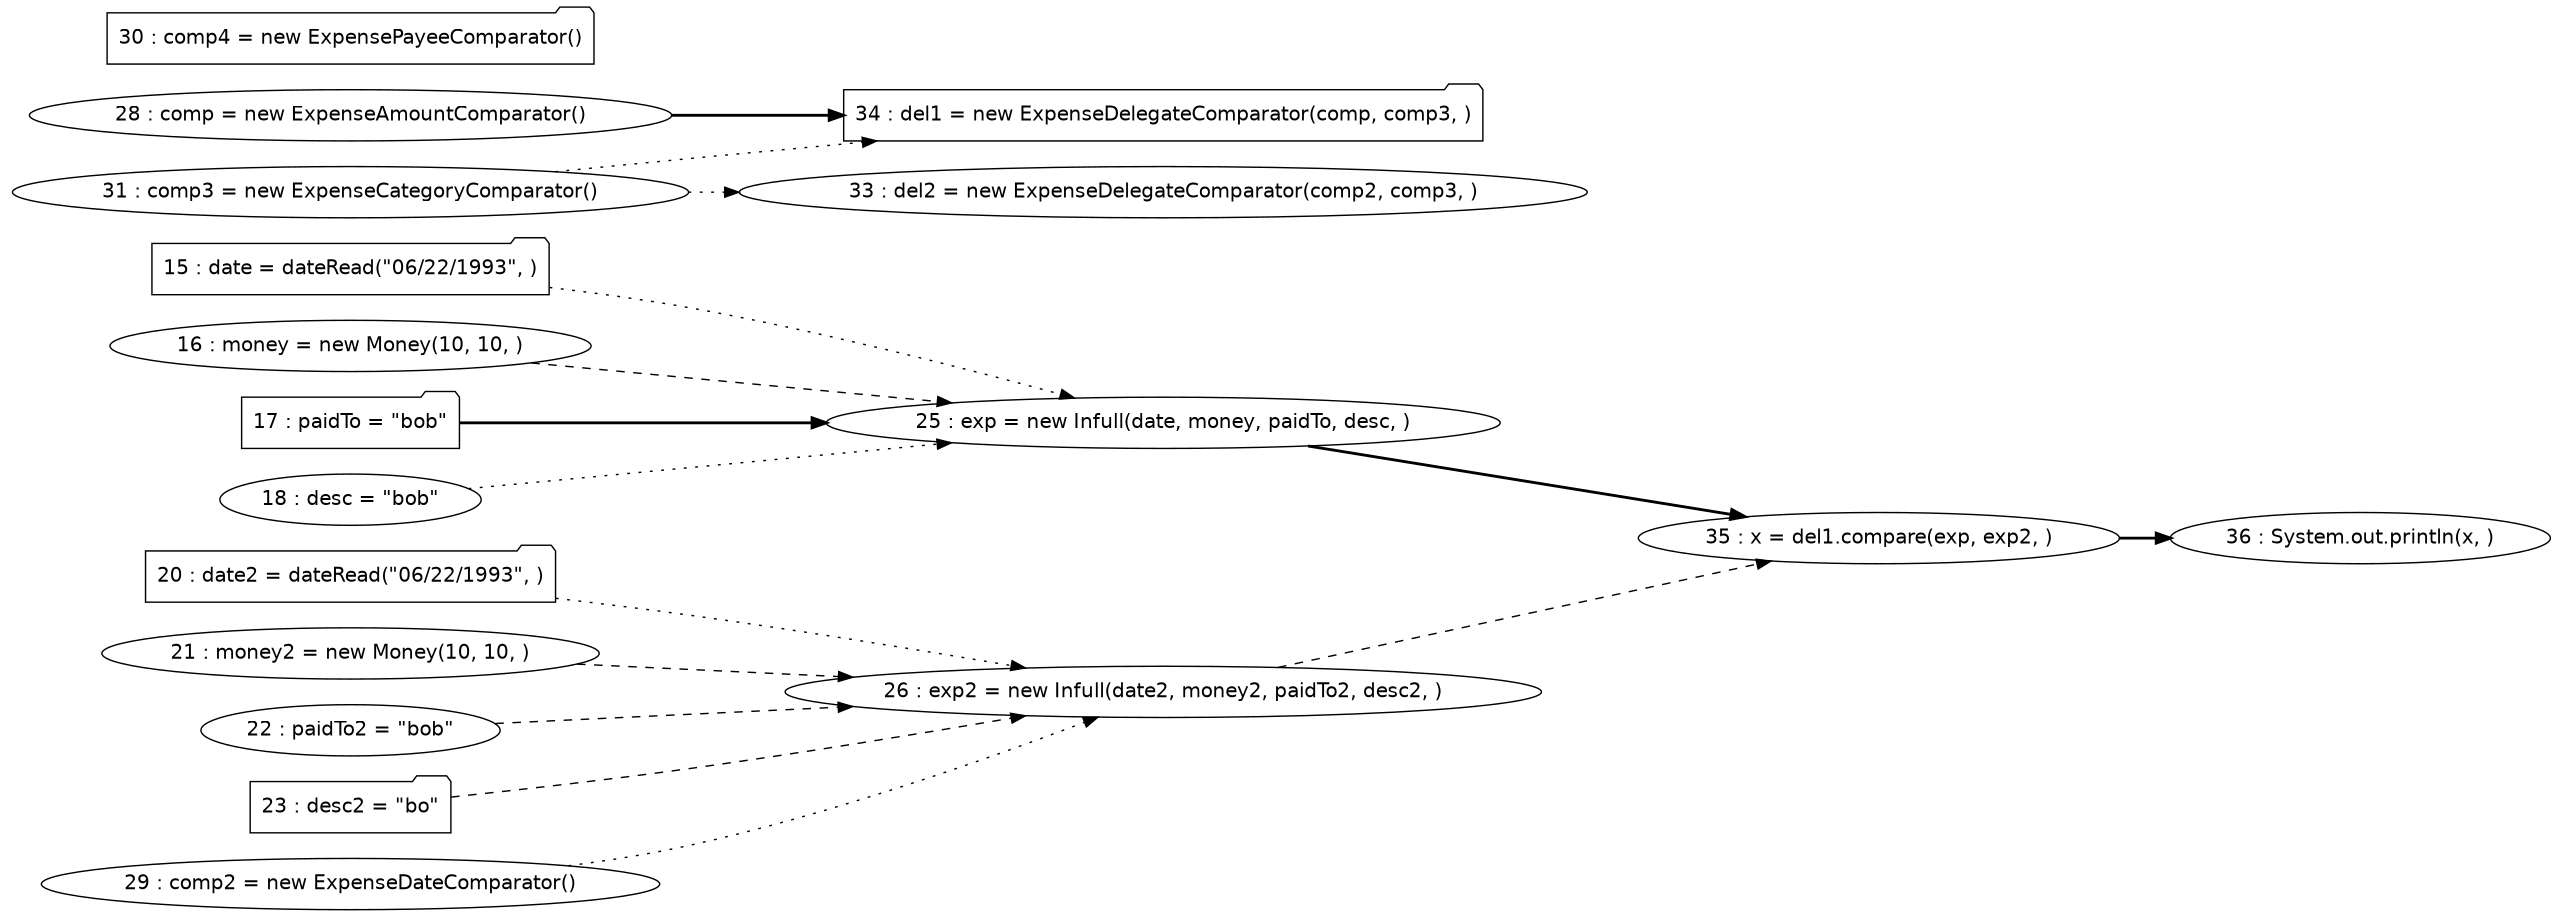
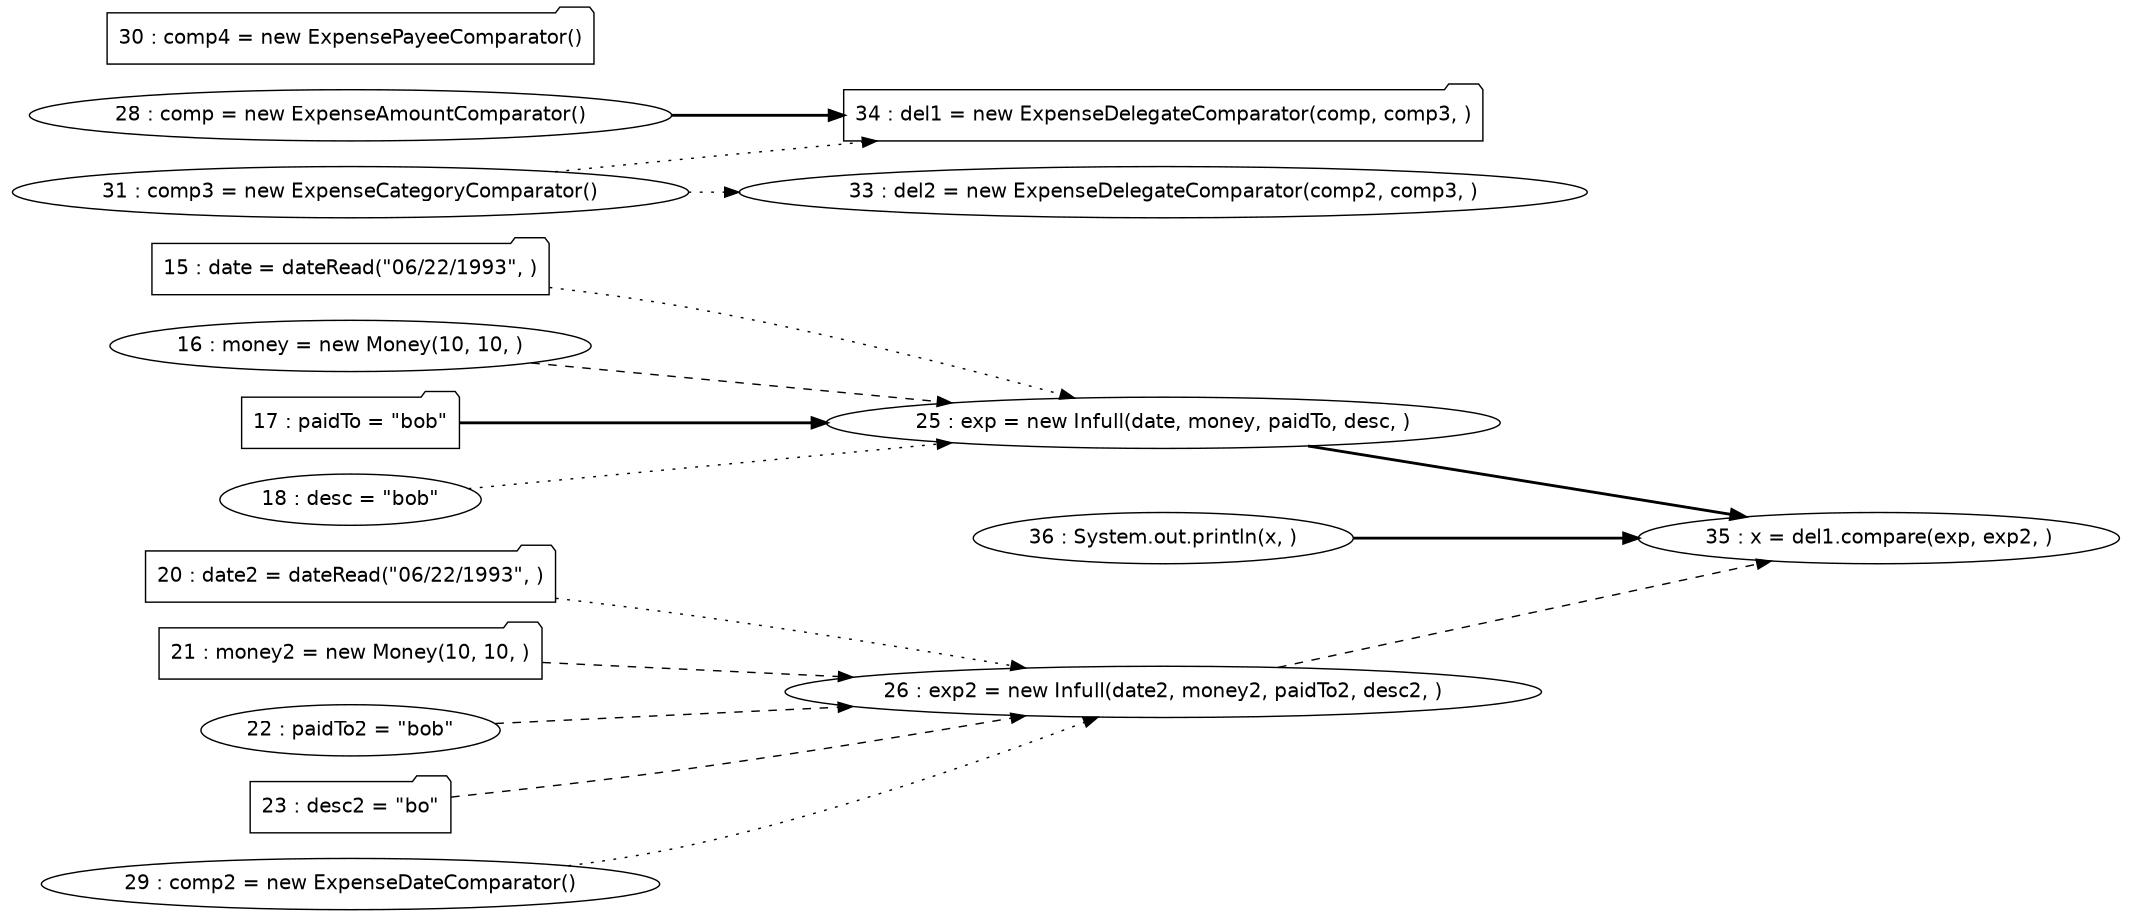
edge "35 : x = del1.compare(exp, exp2, )" -> "36 : System.out.println(x, )": reversed
node "21 : money2 = new Money(10, 10, )": shape ellipse -> folder
